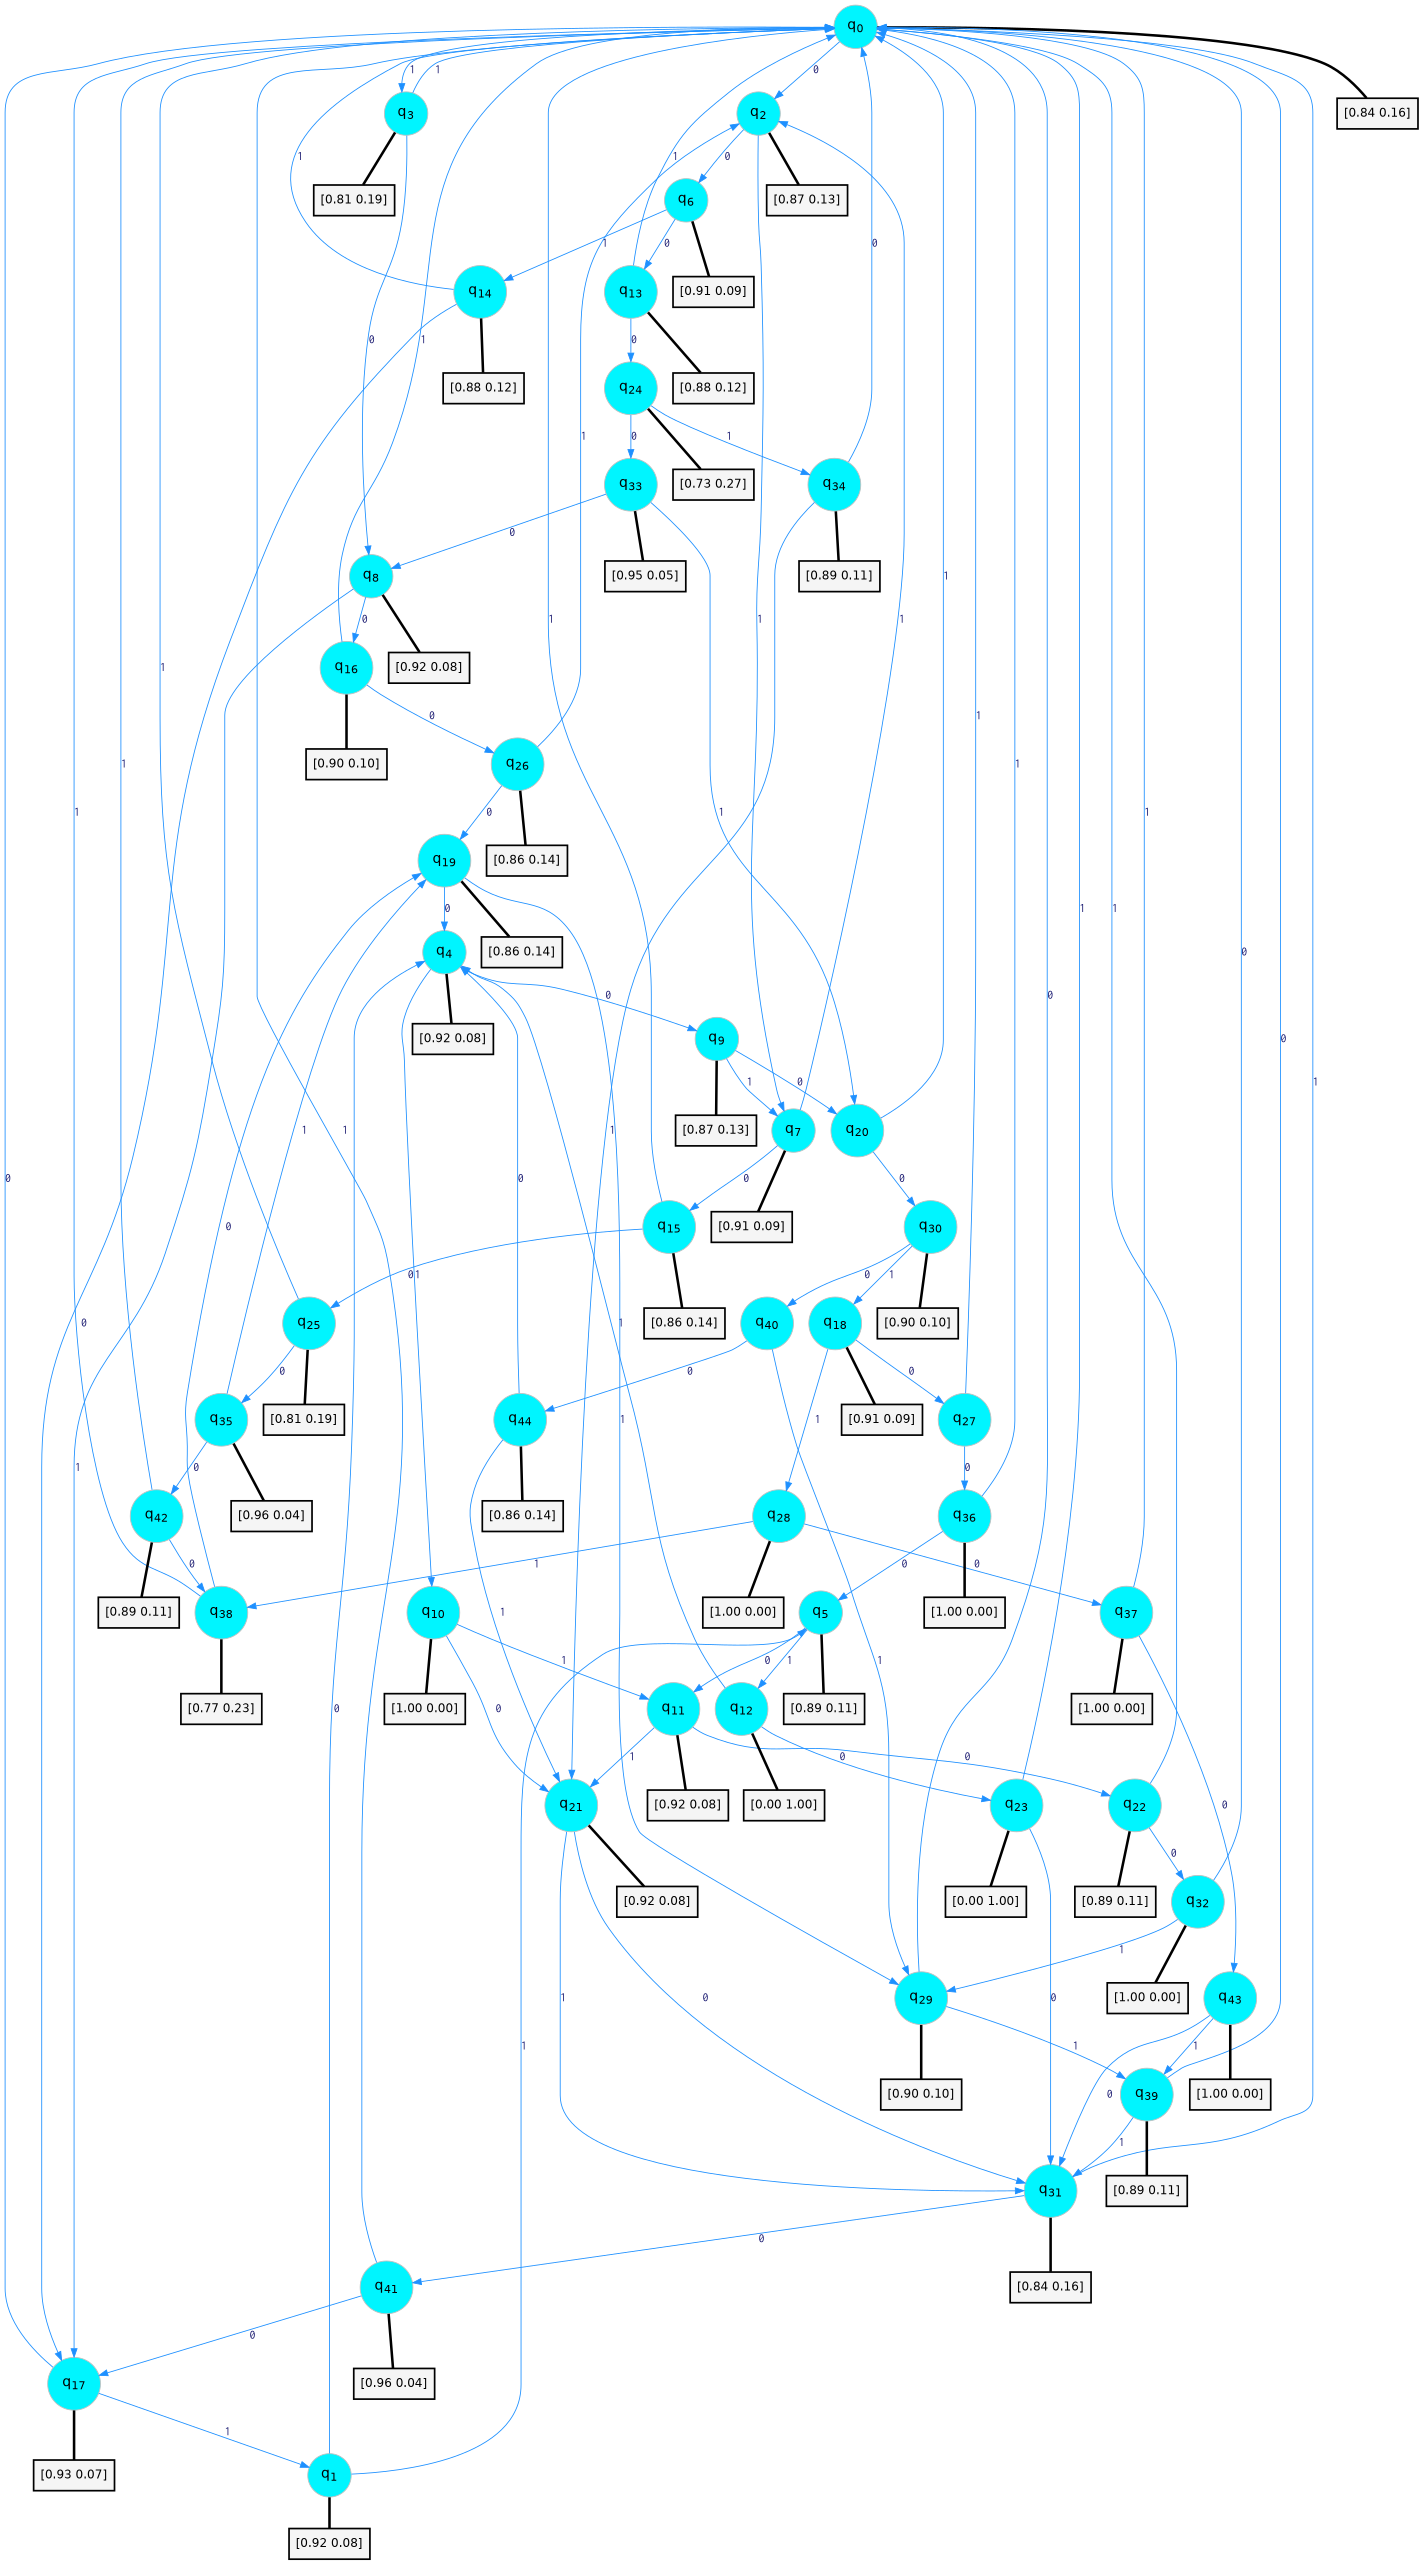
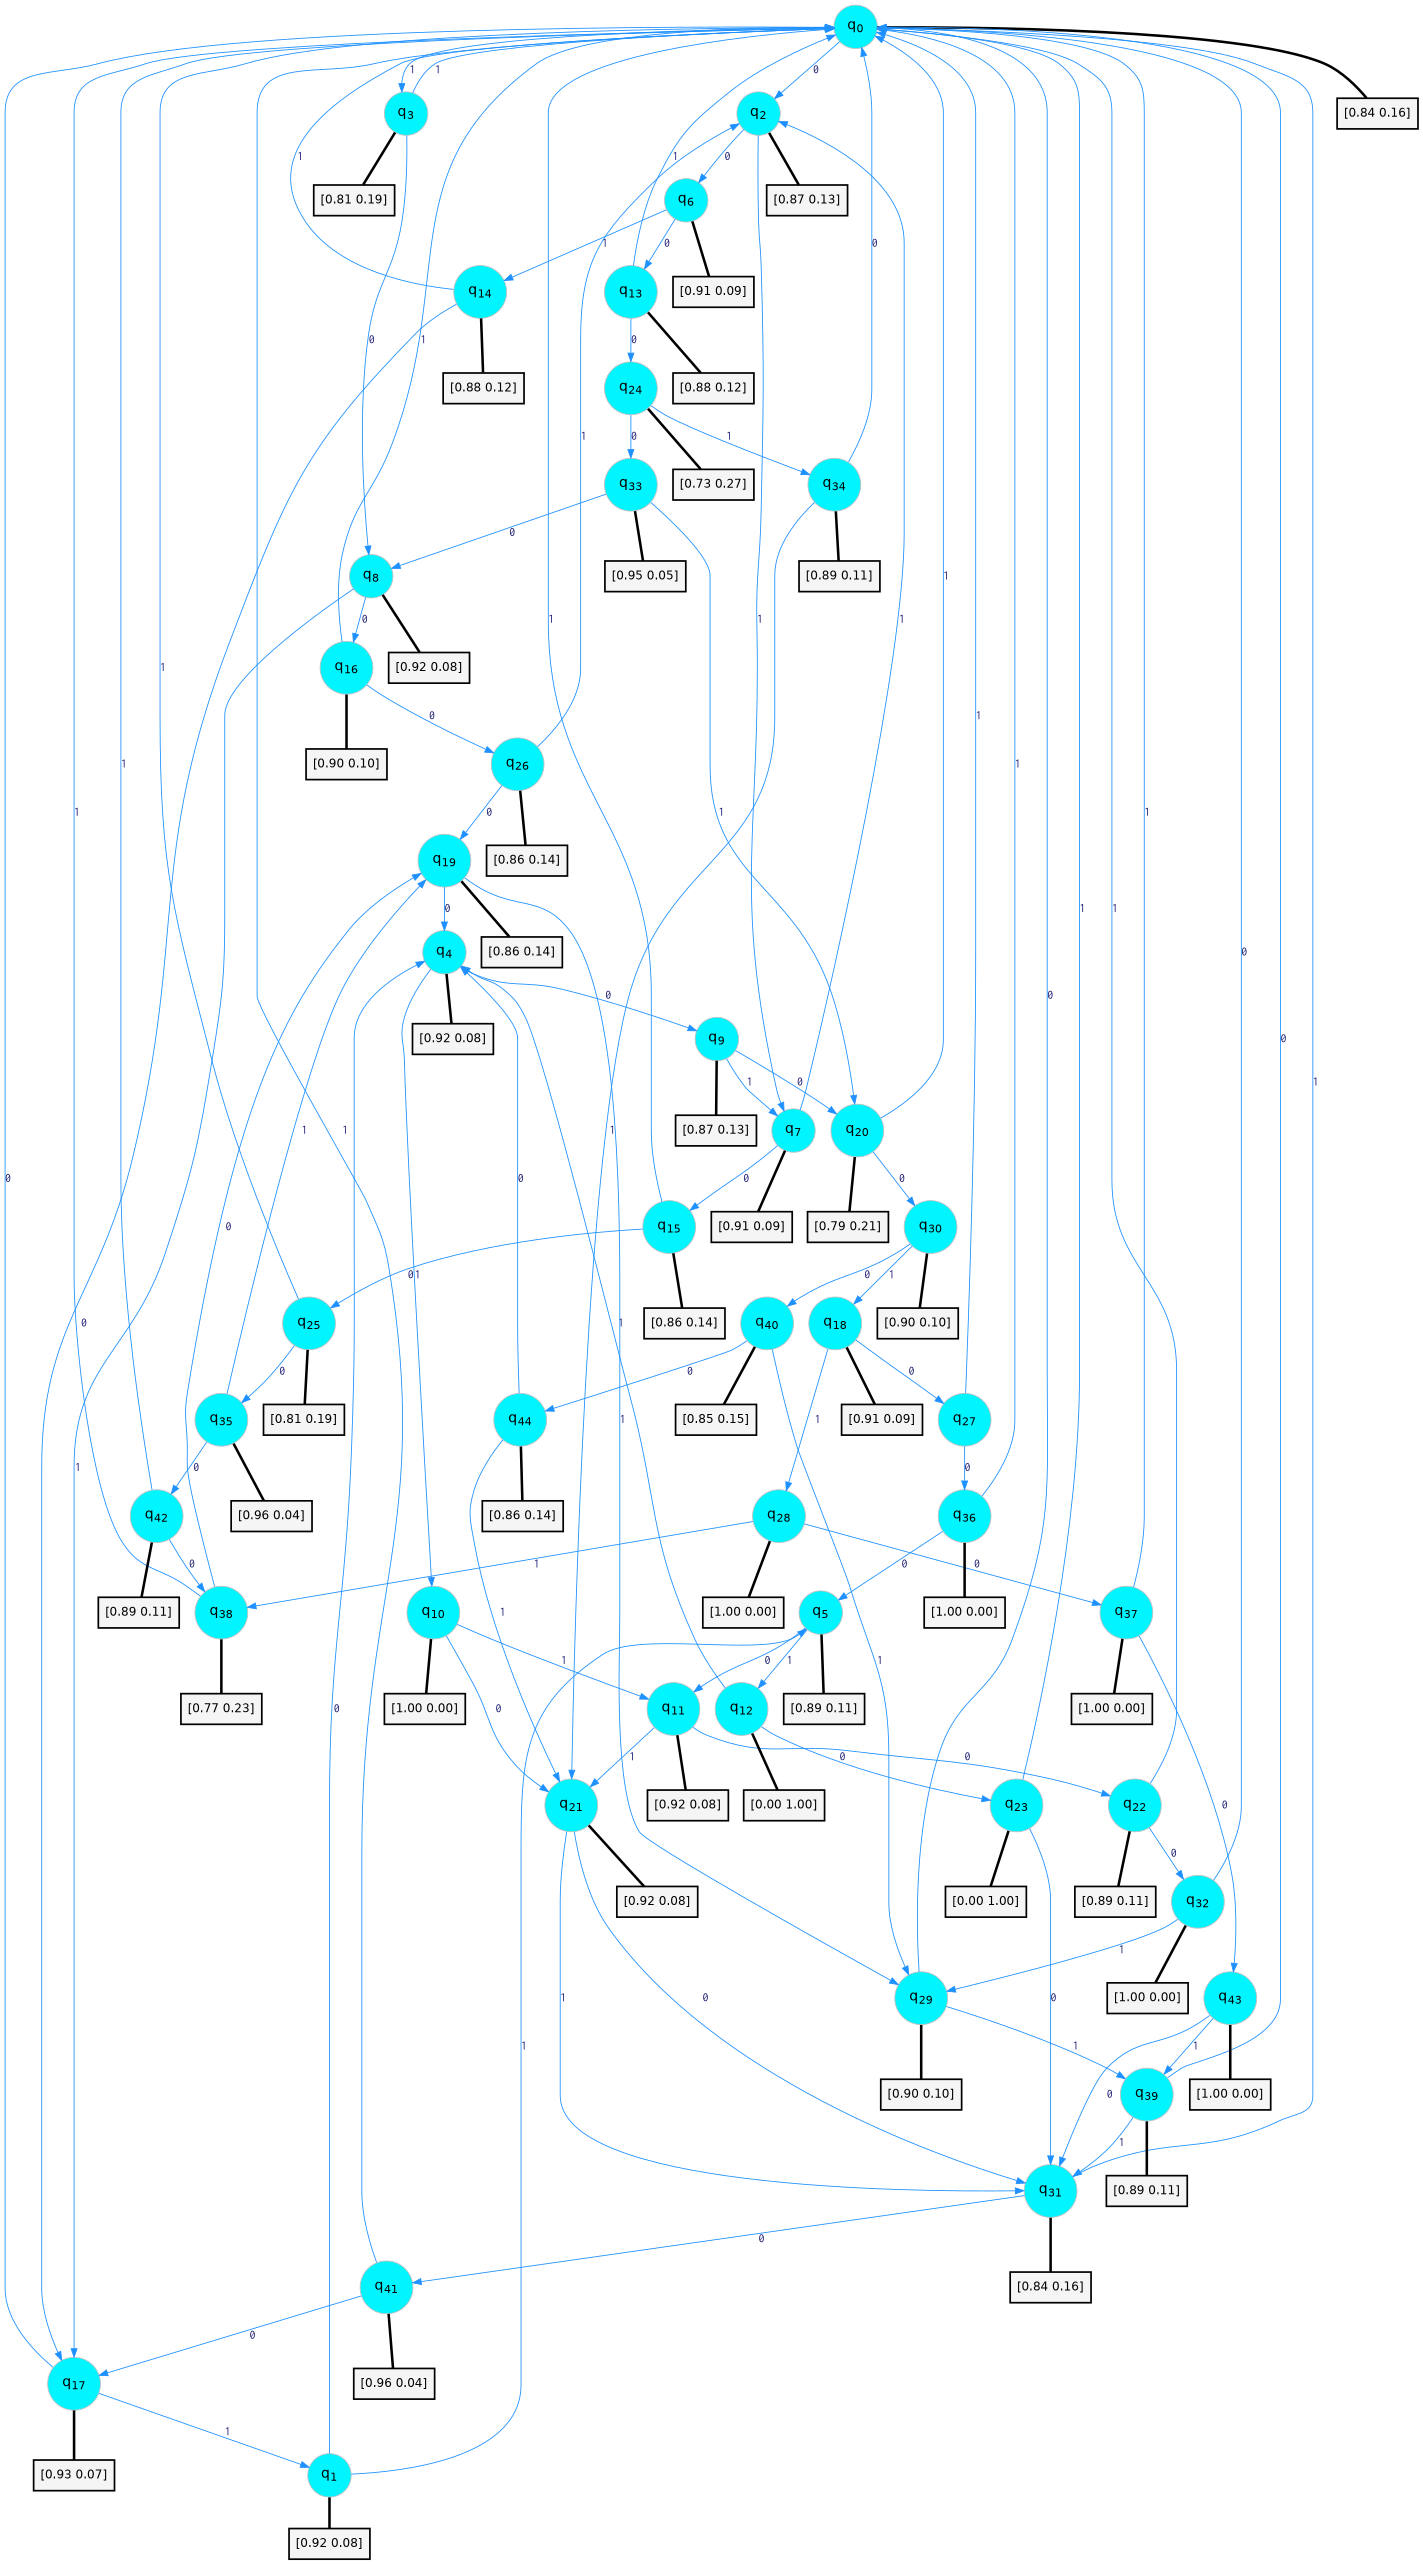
node "[0.79 0.21]": added
node "[0.85 0.15]": added
